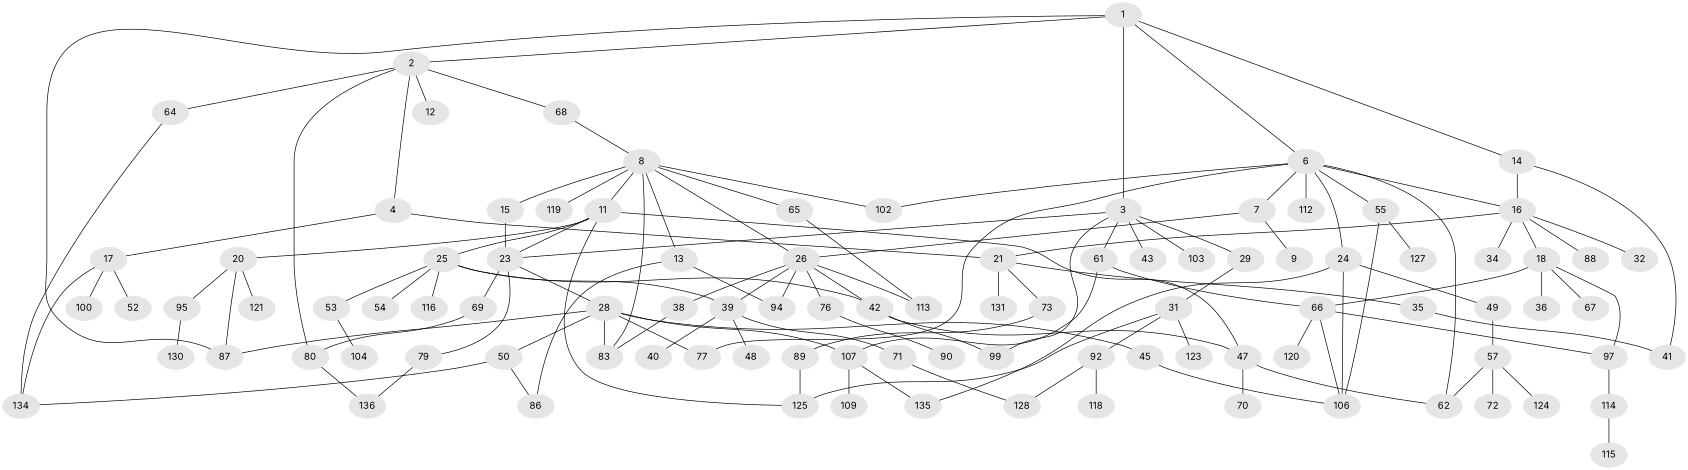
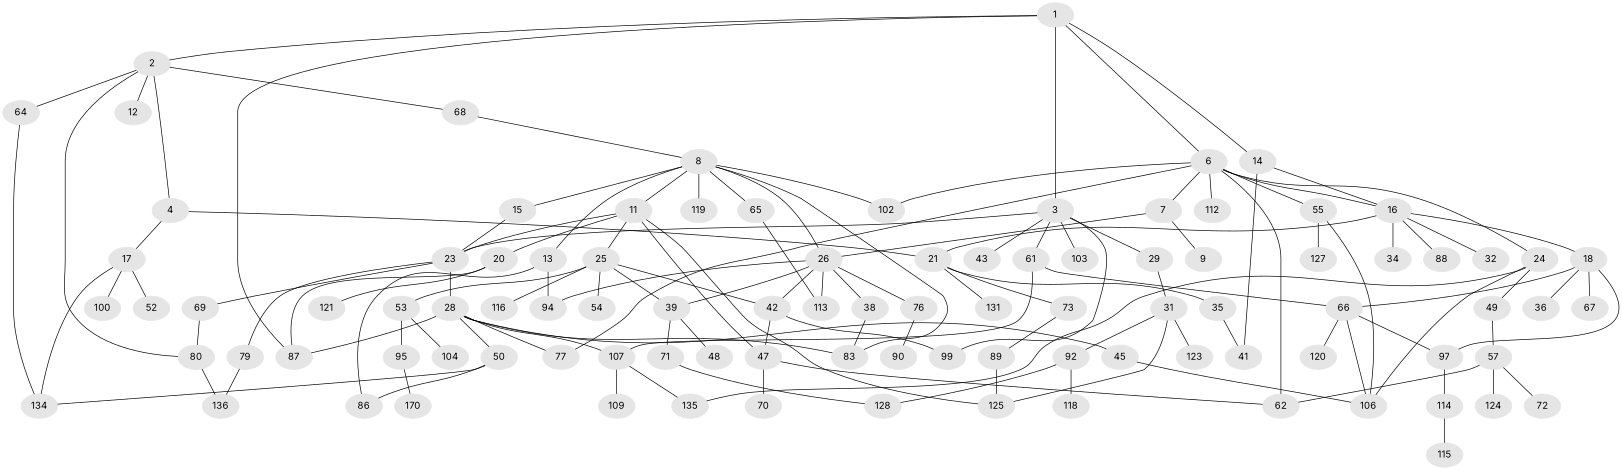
edge "20" -- "95": now "53" -- "95"
node "130": label "130" -> "170"
node "40": removed
